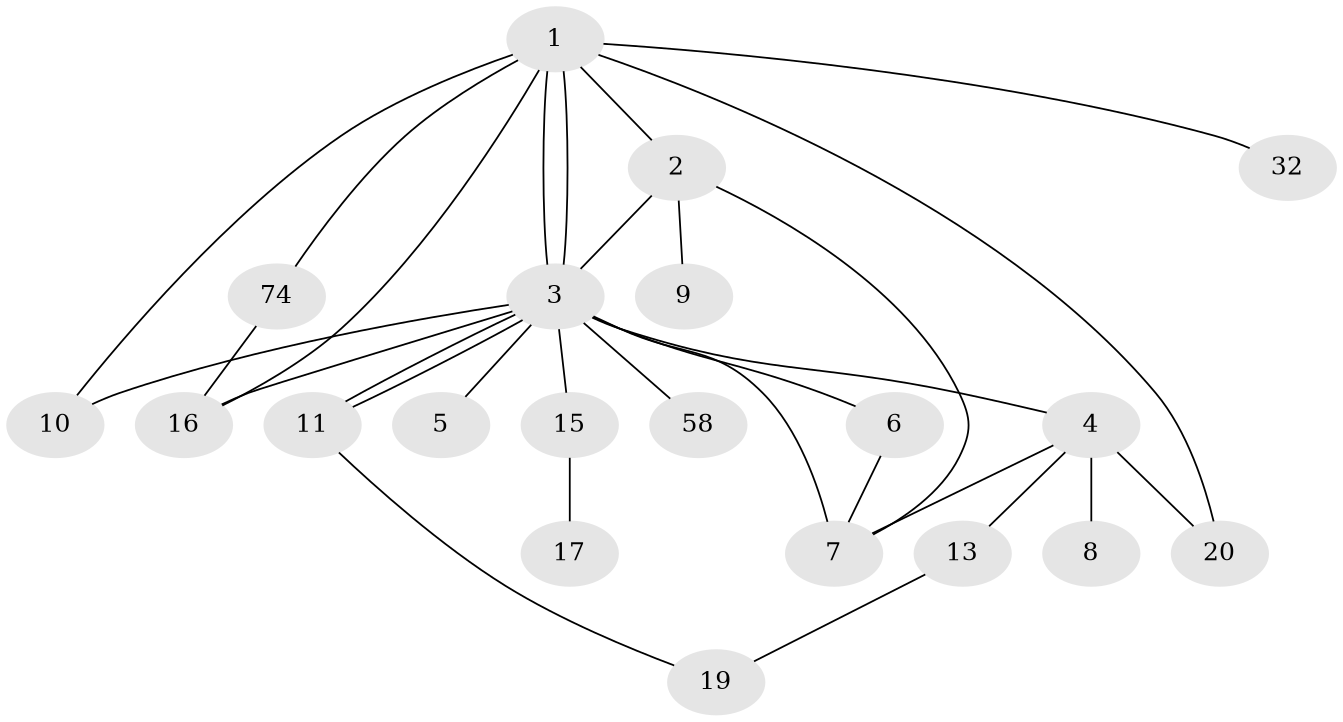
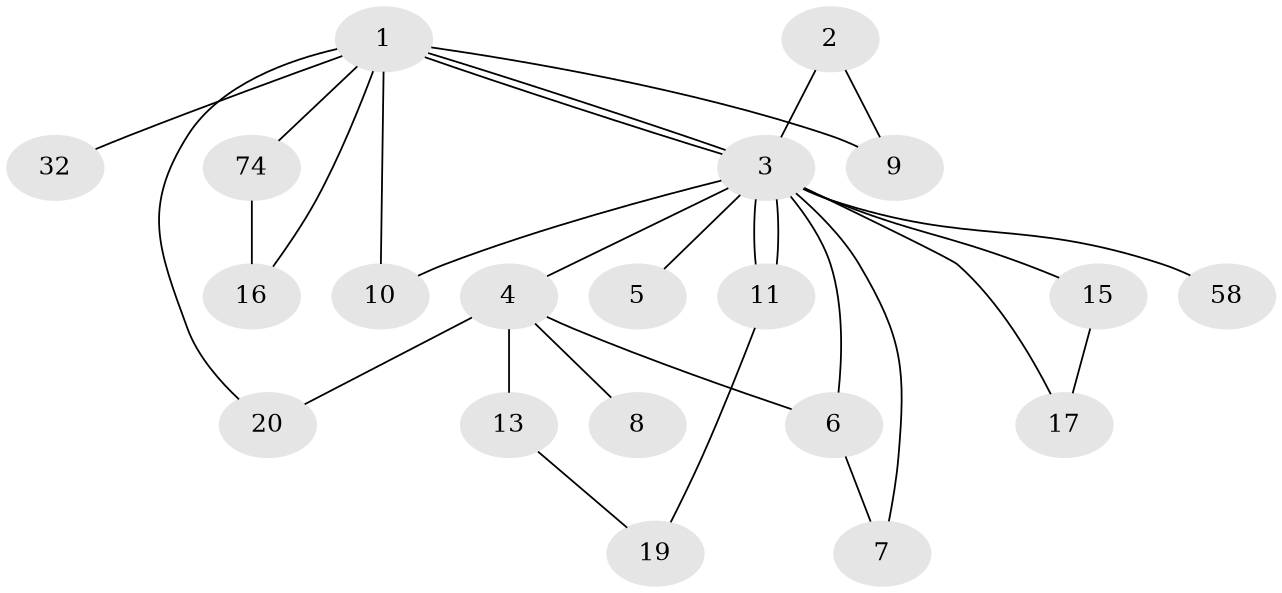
edge "1" -- "2": now "1" -- "9"
edge "2" -- "7": removed
edge "3" -- "16": now "3" -- "17"
edge "4" -- "7": now "4" -- "6"
